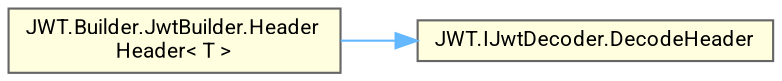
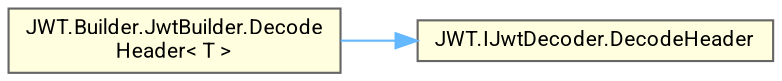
node "JWT.Builder.JwtBuilder.Header Header< T >": label "JWT.Builder.JwtBuilder.Header Header< T >" -> "JWT.Builder.JwtBuilder.Decode Header< T >"
